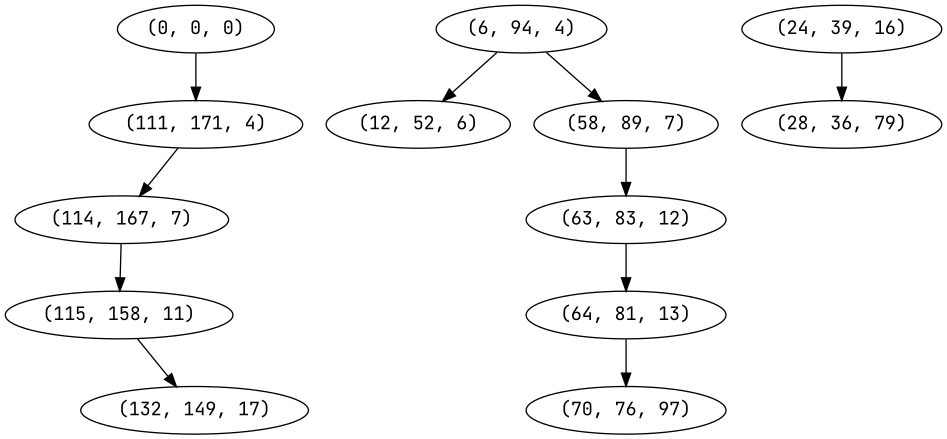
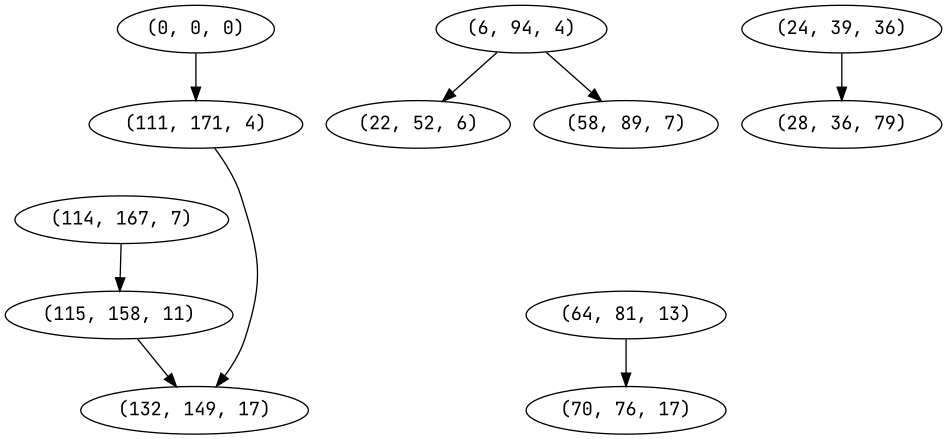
node "(24, 39, 16)": label "(24, 39, 16)" -> "(24, 39, 36)"
node "(12, 52, 6)": label "(12, 52, 6)" -> "(22, 52, 6)"
edge "(111, 171, 4)" -> "(114, 167, 7)": now "(111, 171, 4)" -> "(132, 149, 17)"
node "(63, 83, 12)": removed
node "(70, 76, 97)": label "(70, 76, 97)" -> "(70, 76, 17)"
